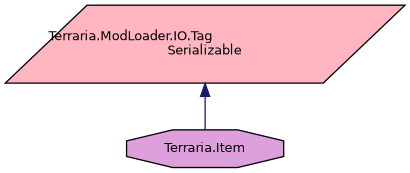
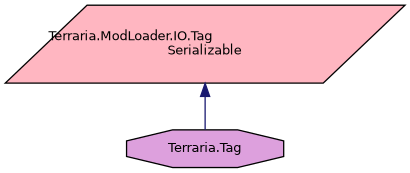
node "Terraria.Item": label "Terraria.Item" -> "Terraria.Tag"
